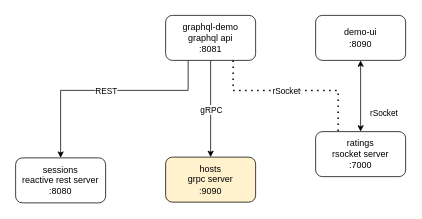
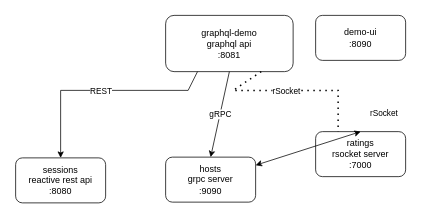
node "graphql-demo graphql api :8081": size 90x45 -> 128x56
edge "demo-ui :8090" -- "ratings rsocket server :7000": now "hosts grpc server :9090" -- "ratings rsocket server :7000"
node "sessions reactive rest server :8080": label "sessions reactive rest server :8080" -> "sessions reactive rest api :8080"
node "hosts grpc server :9090": fillcolor #fff2cc -> #ffffff
